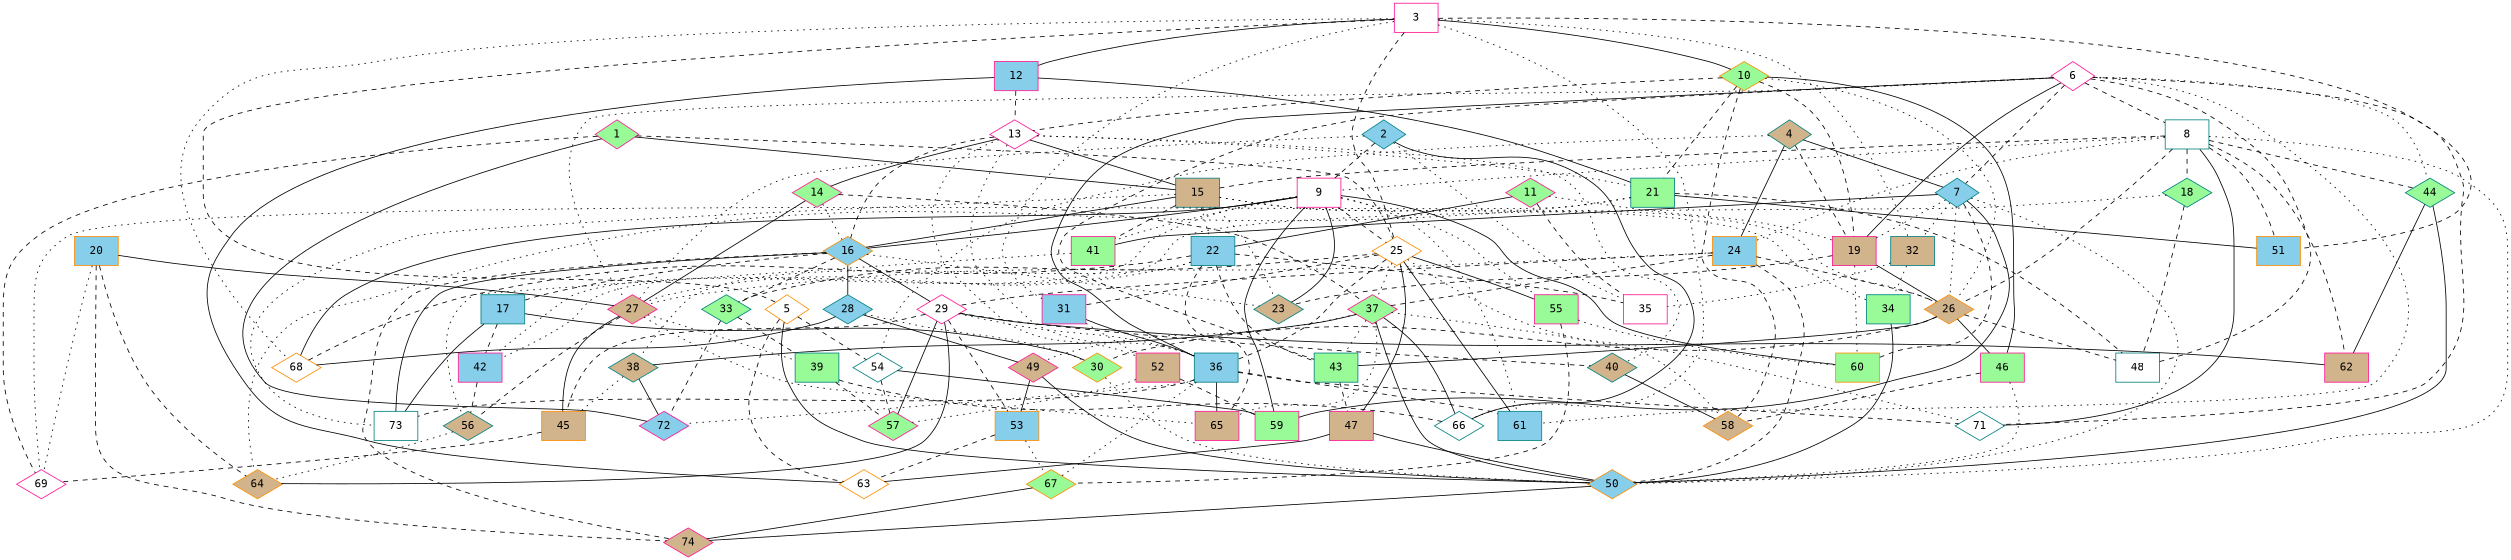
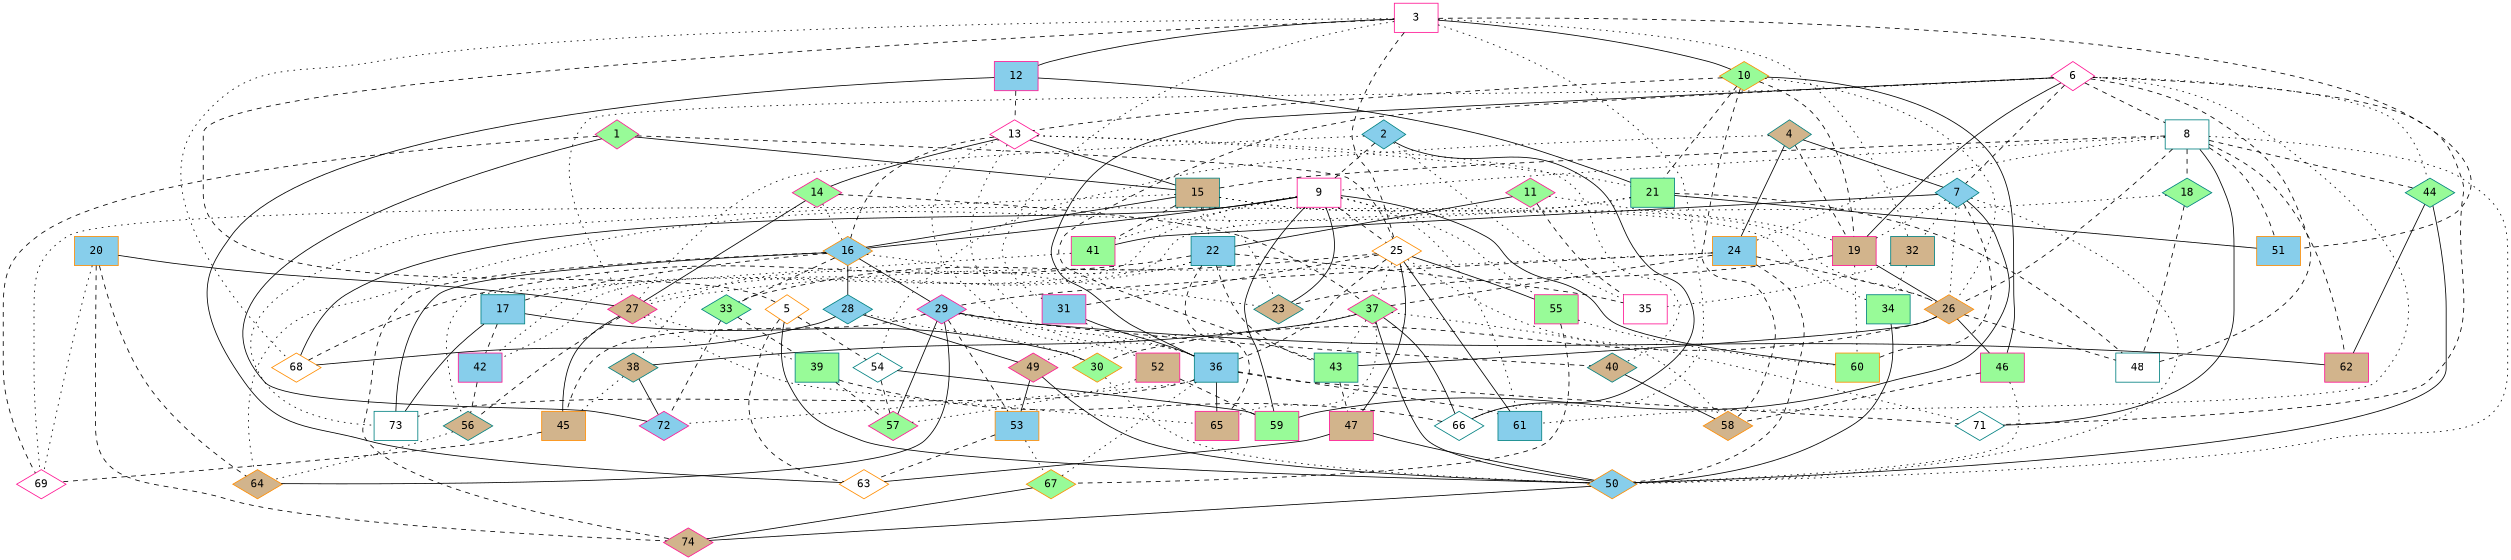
node "29": fillcolor white -> skyblue
